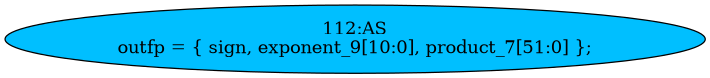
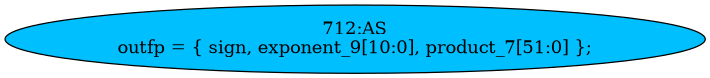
node "112:AS outfp = { sign, exponent_9[10:0], product_7[51:0] };": label "112:AS outfp = { sign, exponent_9[10:0], product_7[51:0] };" -> "712:AS outfp = { sign, exponent_9[10:0], product_7[51:0] };"
